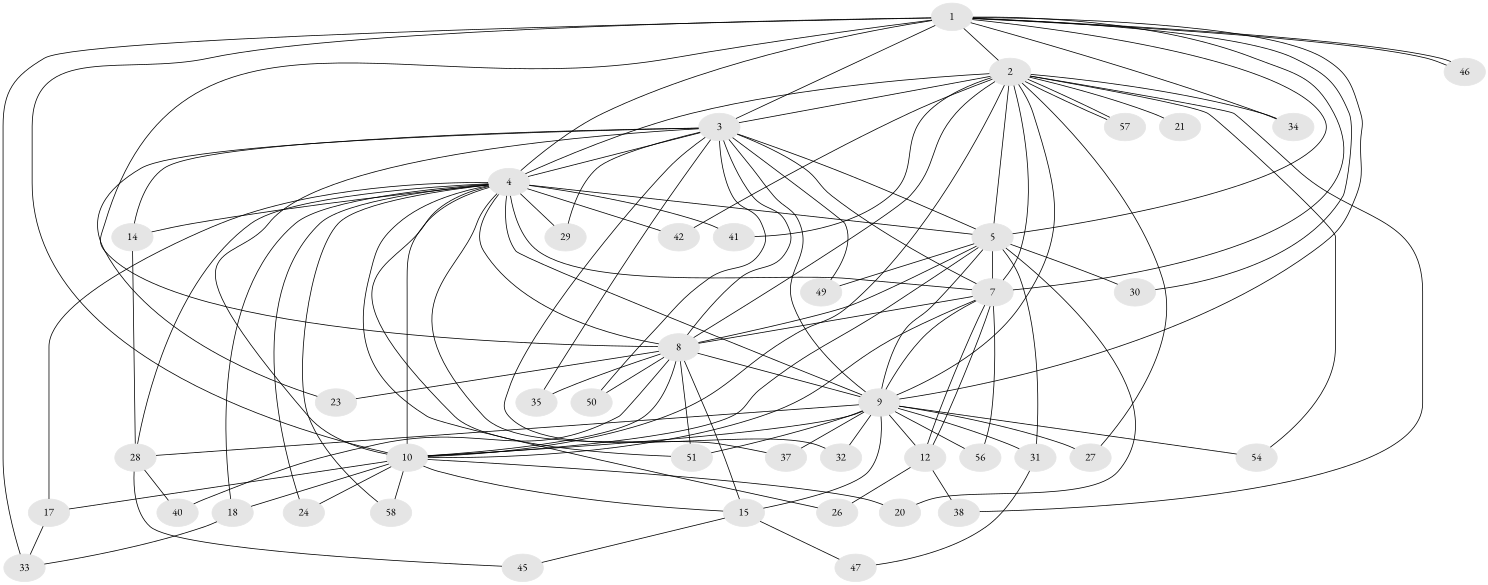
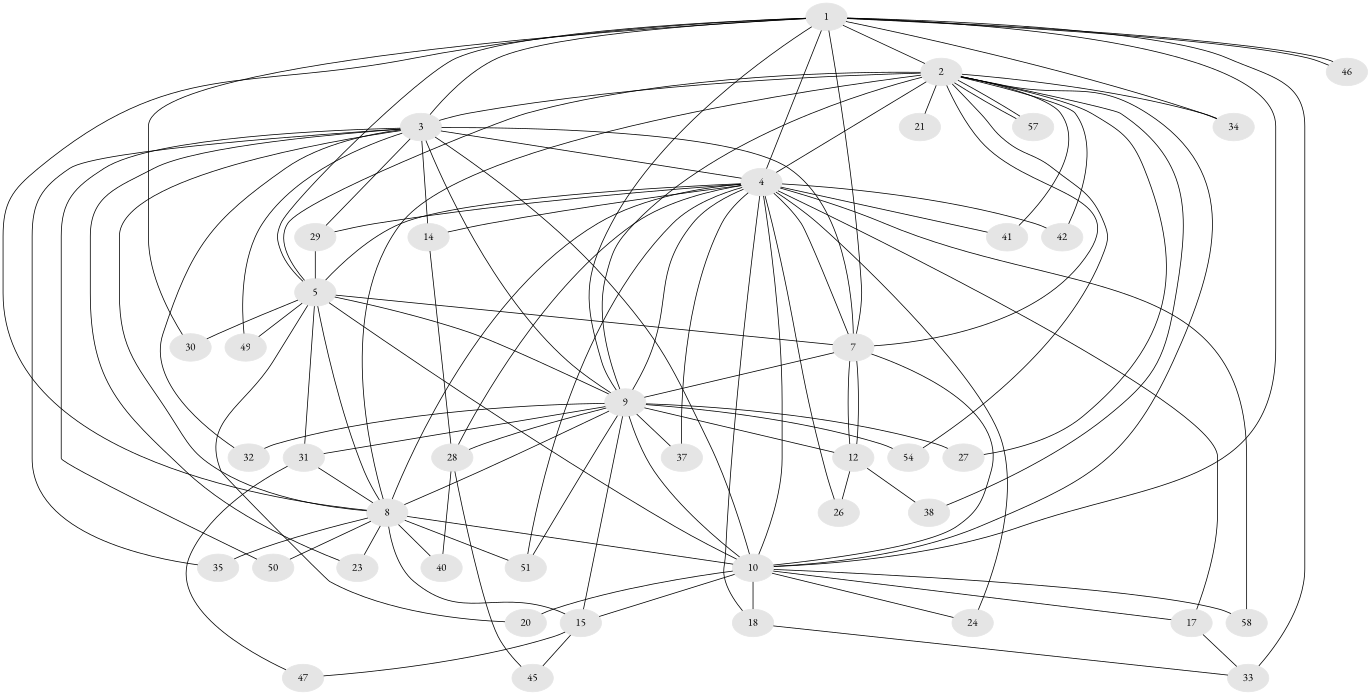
edge "3" -- "5": now "29" -- "5"
edge "7" -- "8": now "31" -- "8"
node "56": removed
